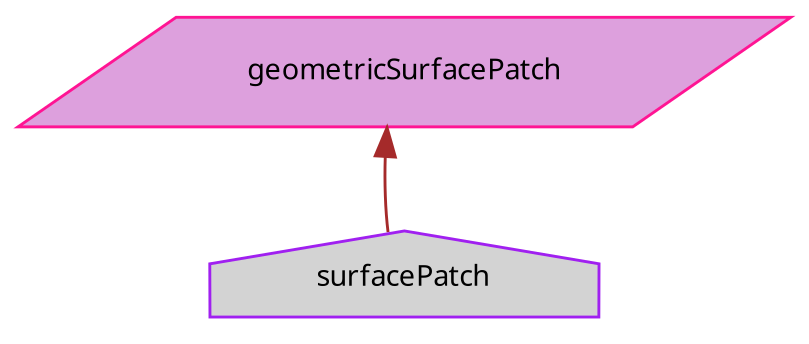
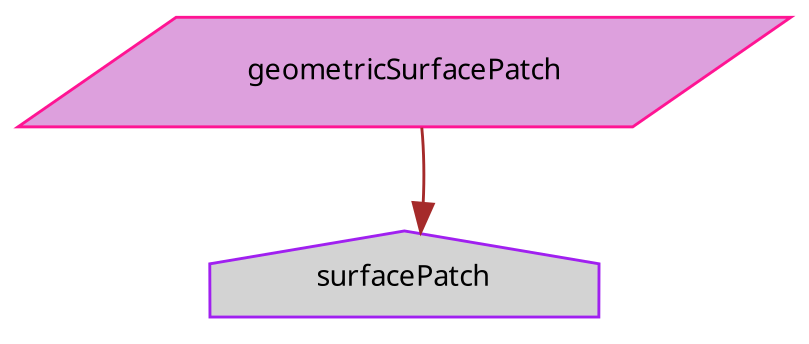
edge "surfacePatch" -> "geometricSurfacePatch": reversed
